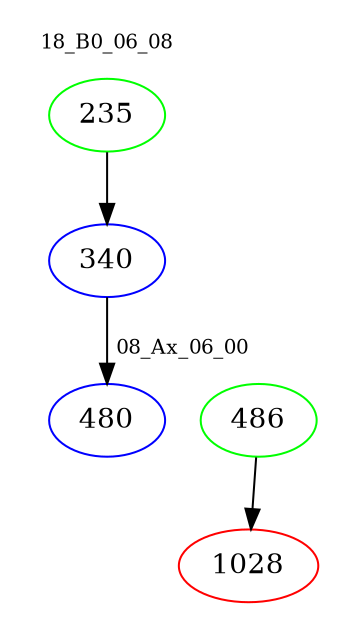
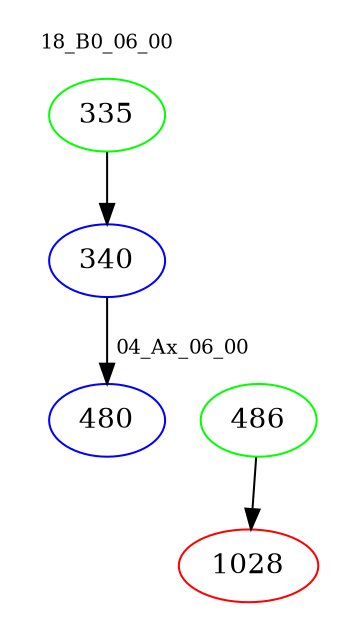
cluster "18_B0_06_08": label "18_B0_06_08" -> "18_B0_06_00"
node "235": label "235" -> "335"
cluster "08_Ax_06_00": label "08_Ax_06_00" -> "04_Ax_06_00"
